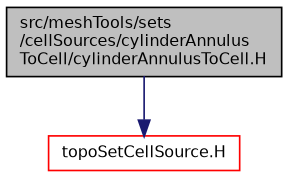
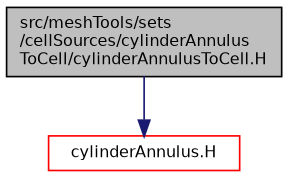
node "topoSetCellSource.H": label "topoSetCellSource.H" -> "cylinderAnnulus.H"
